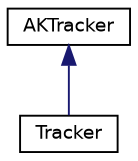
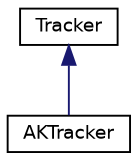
edge "Tracker" -> "AKTracker": reversed
